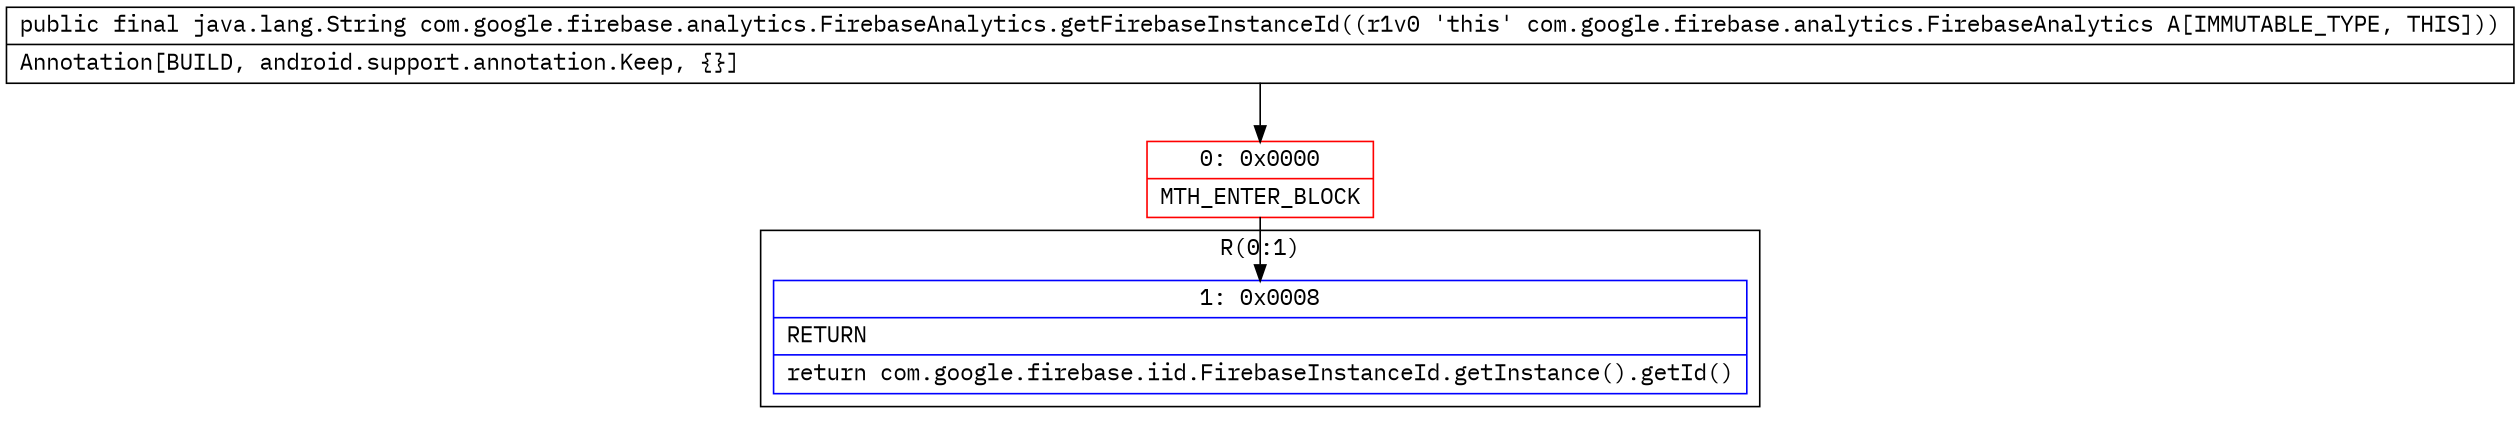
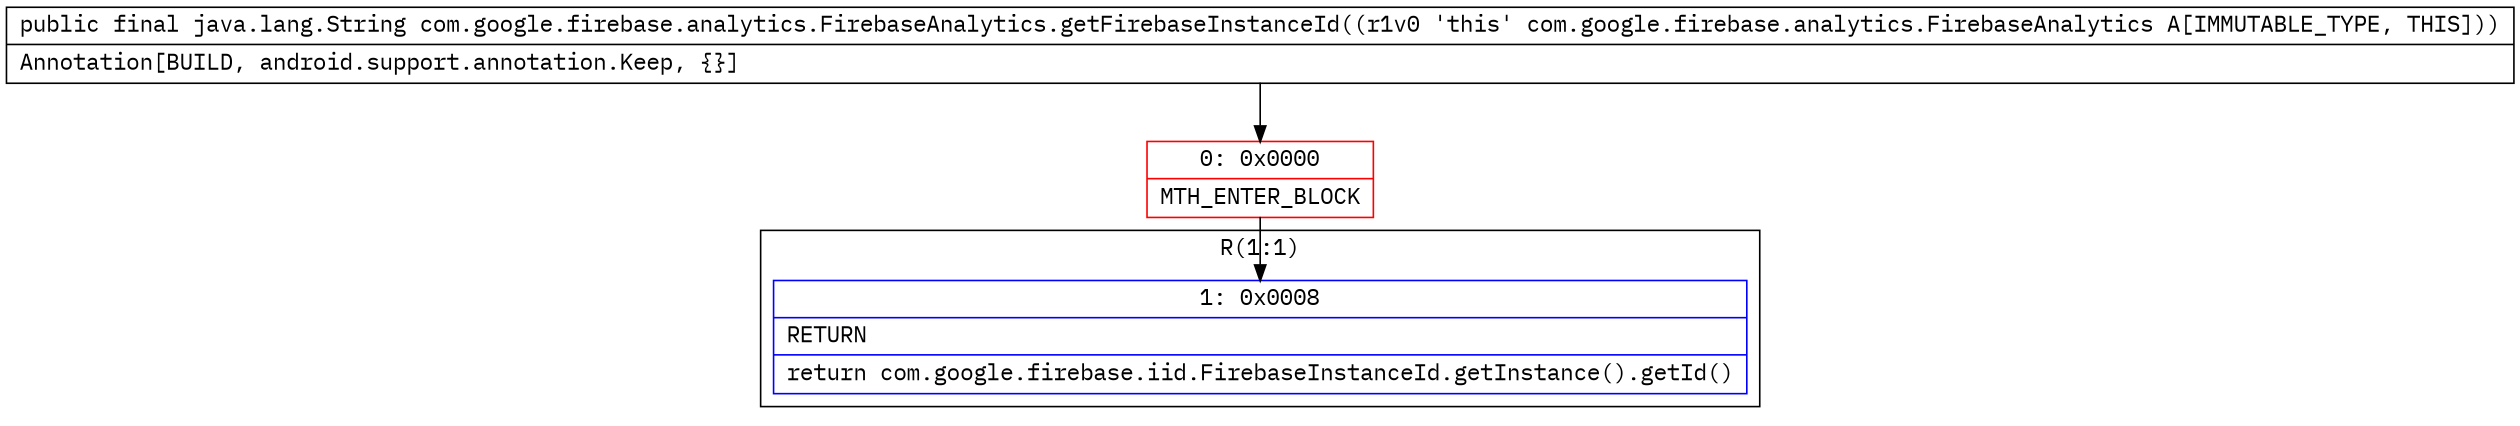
cluster "R(0:1)": label "R(0:1)" -> "R(1:1)"
